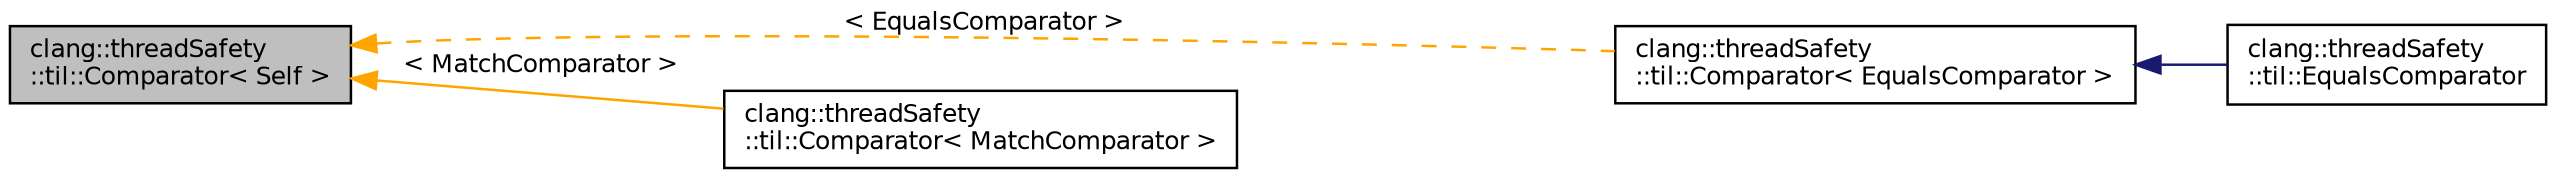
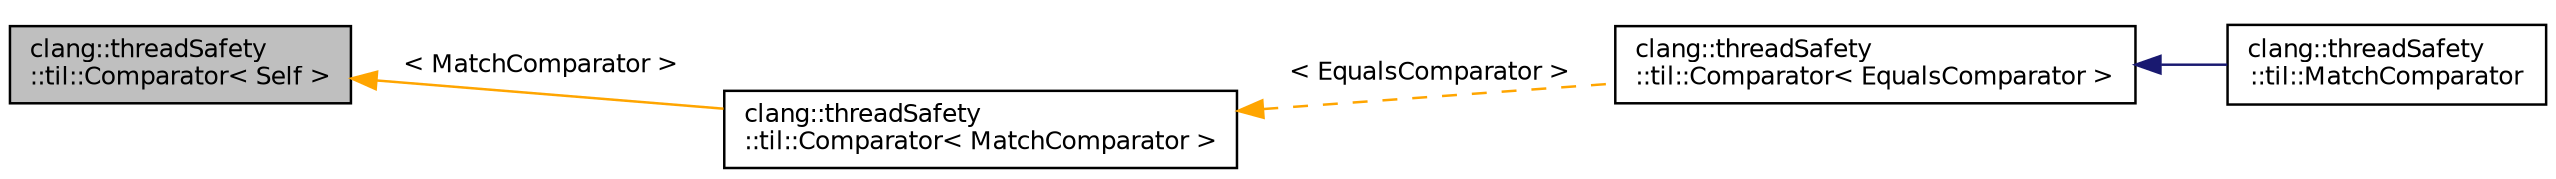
edge "clang::threadSafety ::til::Comparator< EqualsComparator >" -> "clang::threadSafety ::til::Comparator< Self >": now "clang::threadSafety ::til::Comparator< EqualsComparator >" -> "clang::threadSafety ::til::Comparator< MatchComparator >"
node "clang::threadSafety ::til::EqualsComparator": label "clang::threadSafety ::til::EqualsComparator" -> "clang::threadSafety ::til::MatchComparator"
